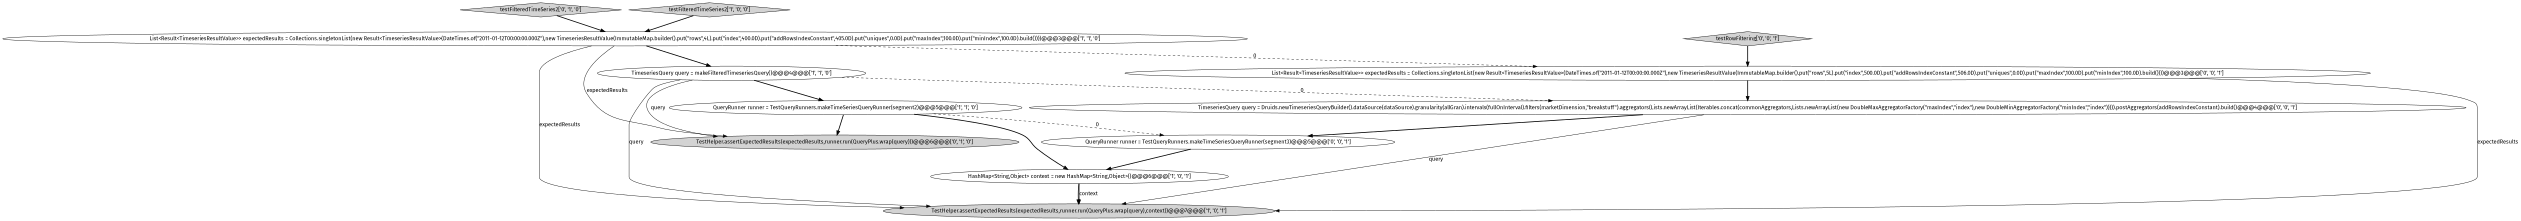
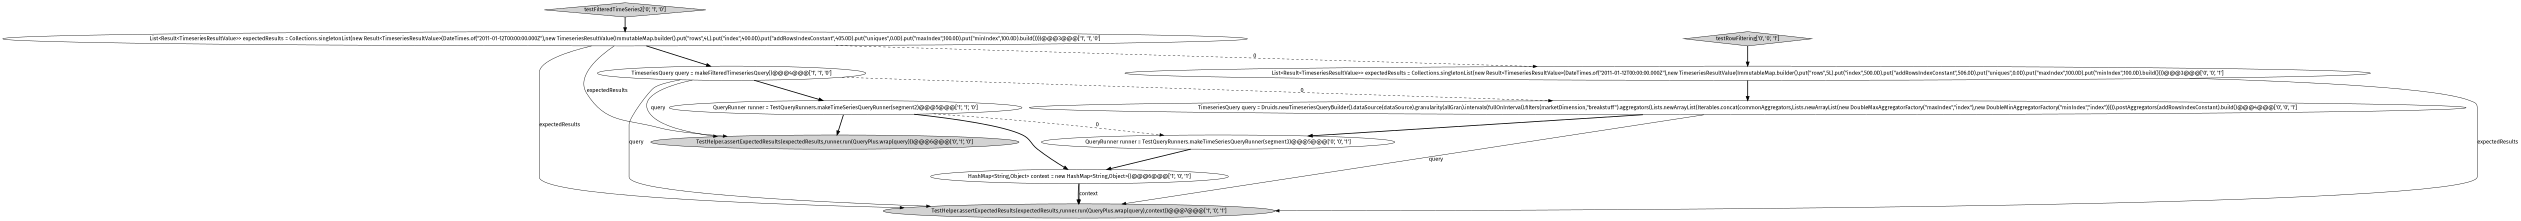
node "testFilteredTimeSeries2['1', '0', '0']": removed
